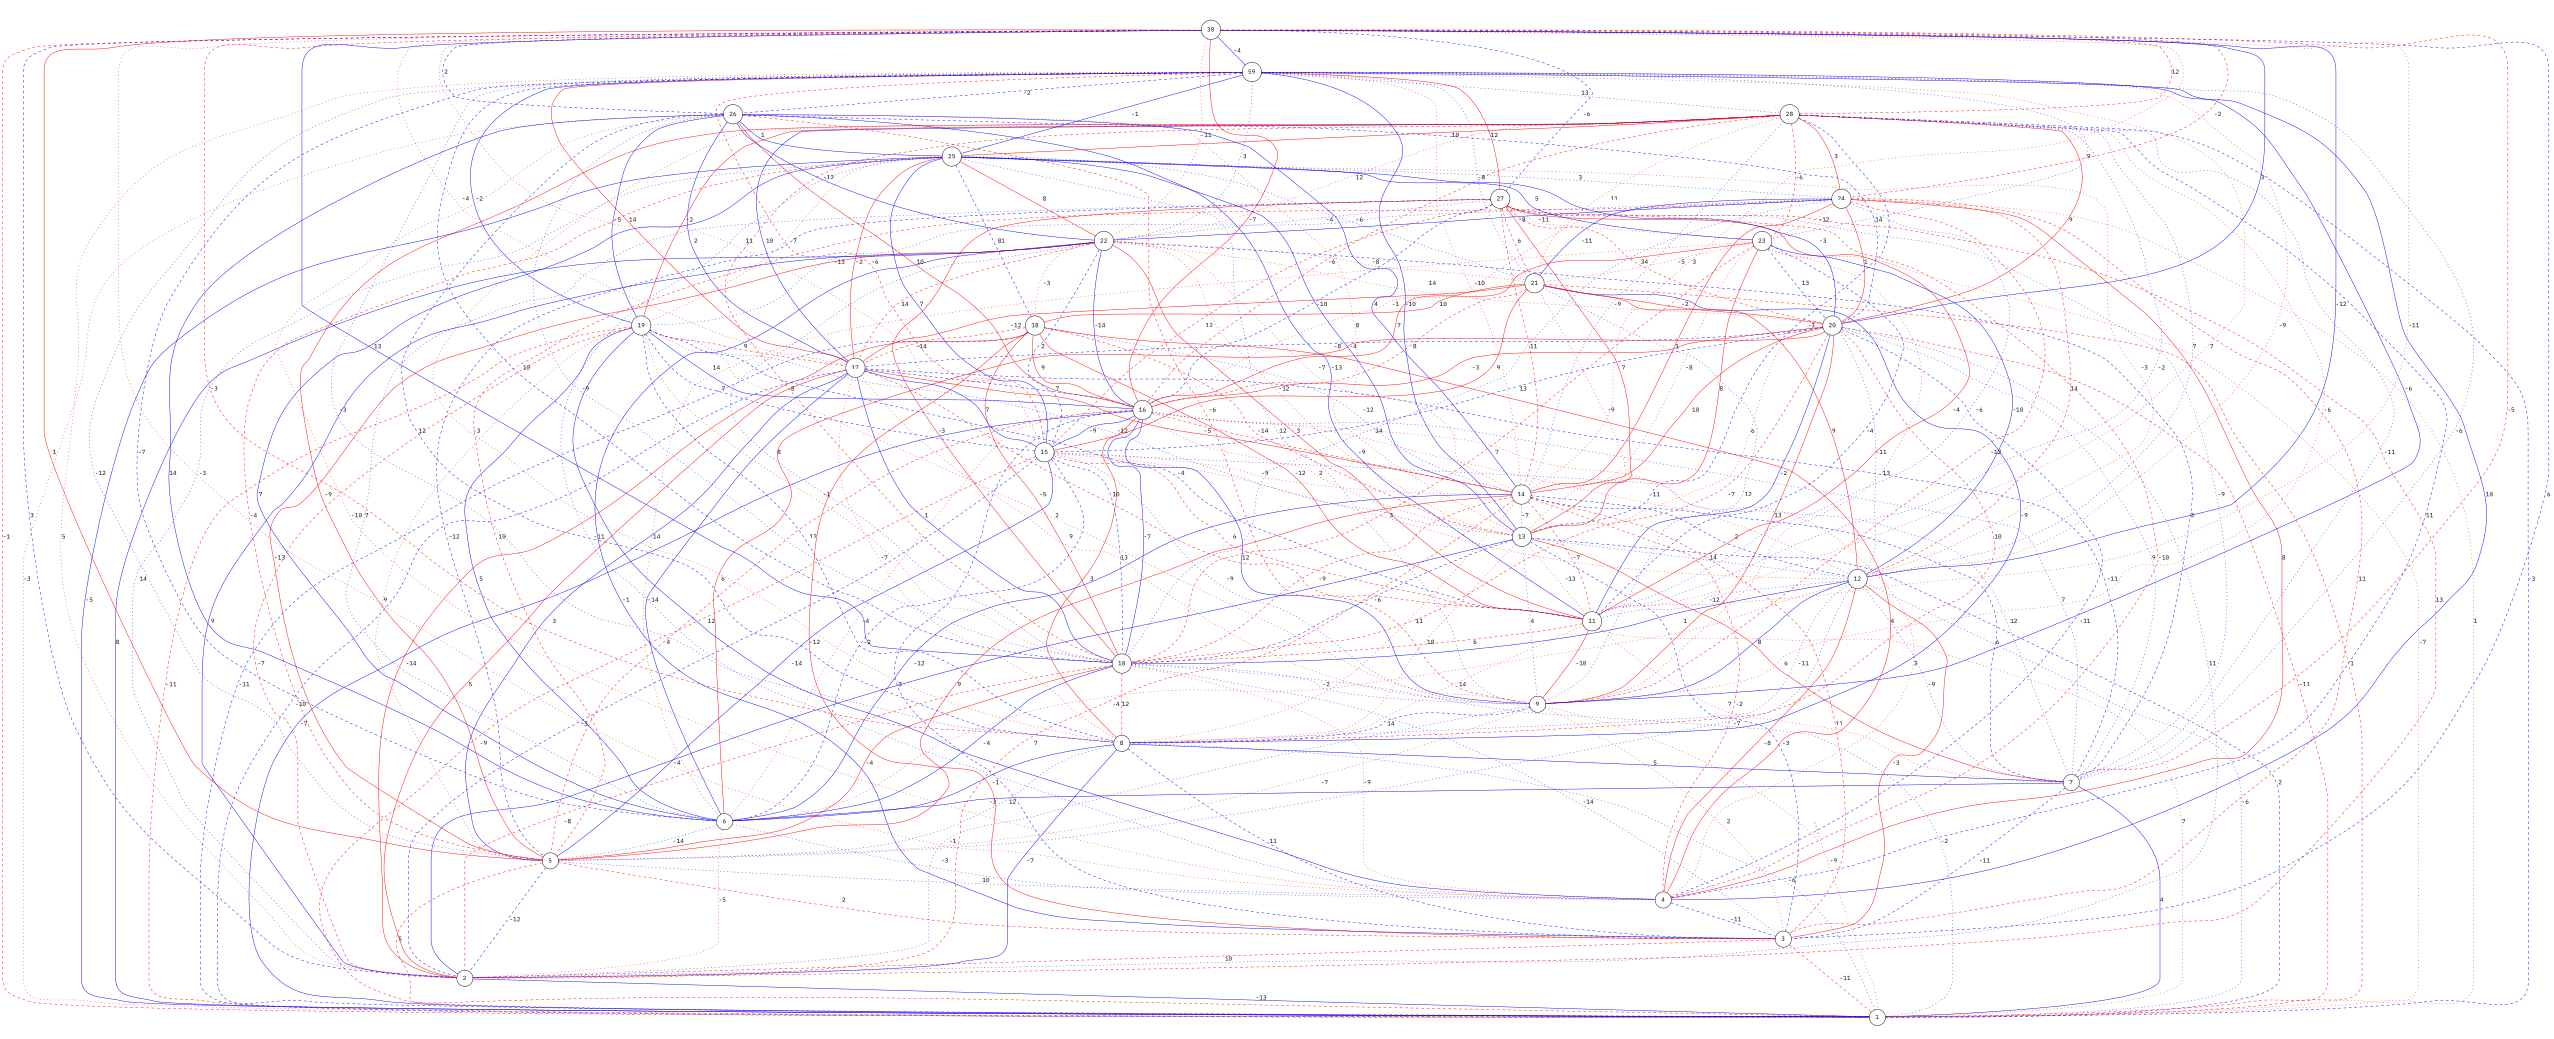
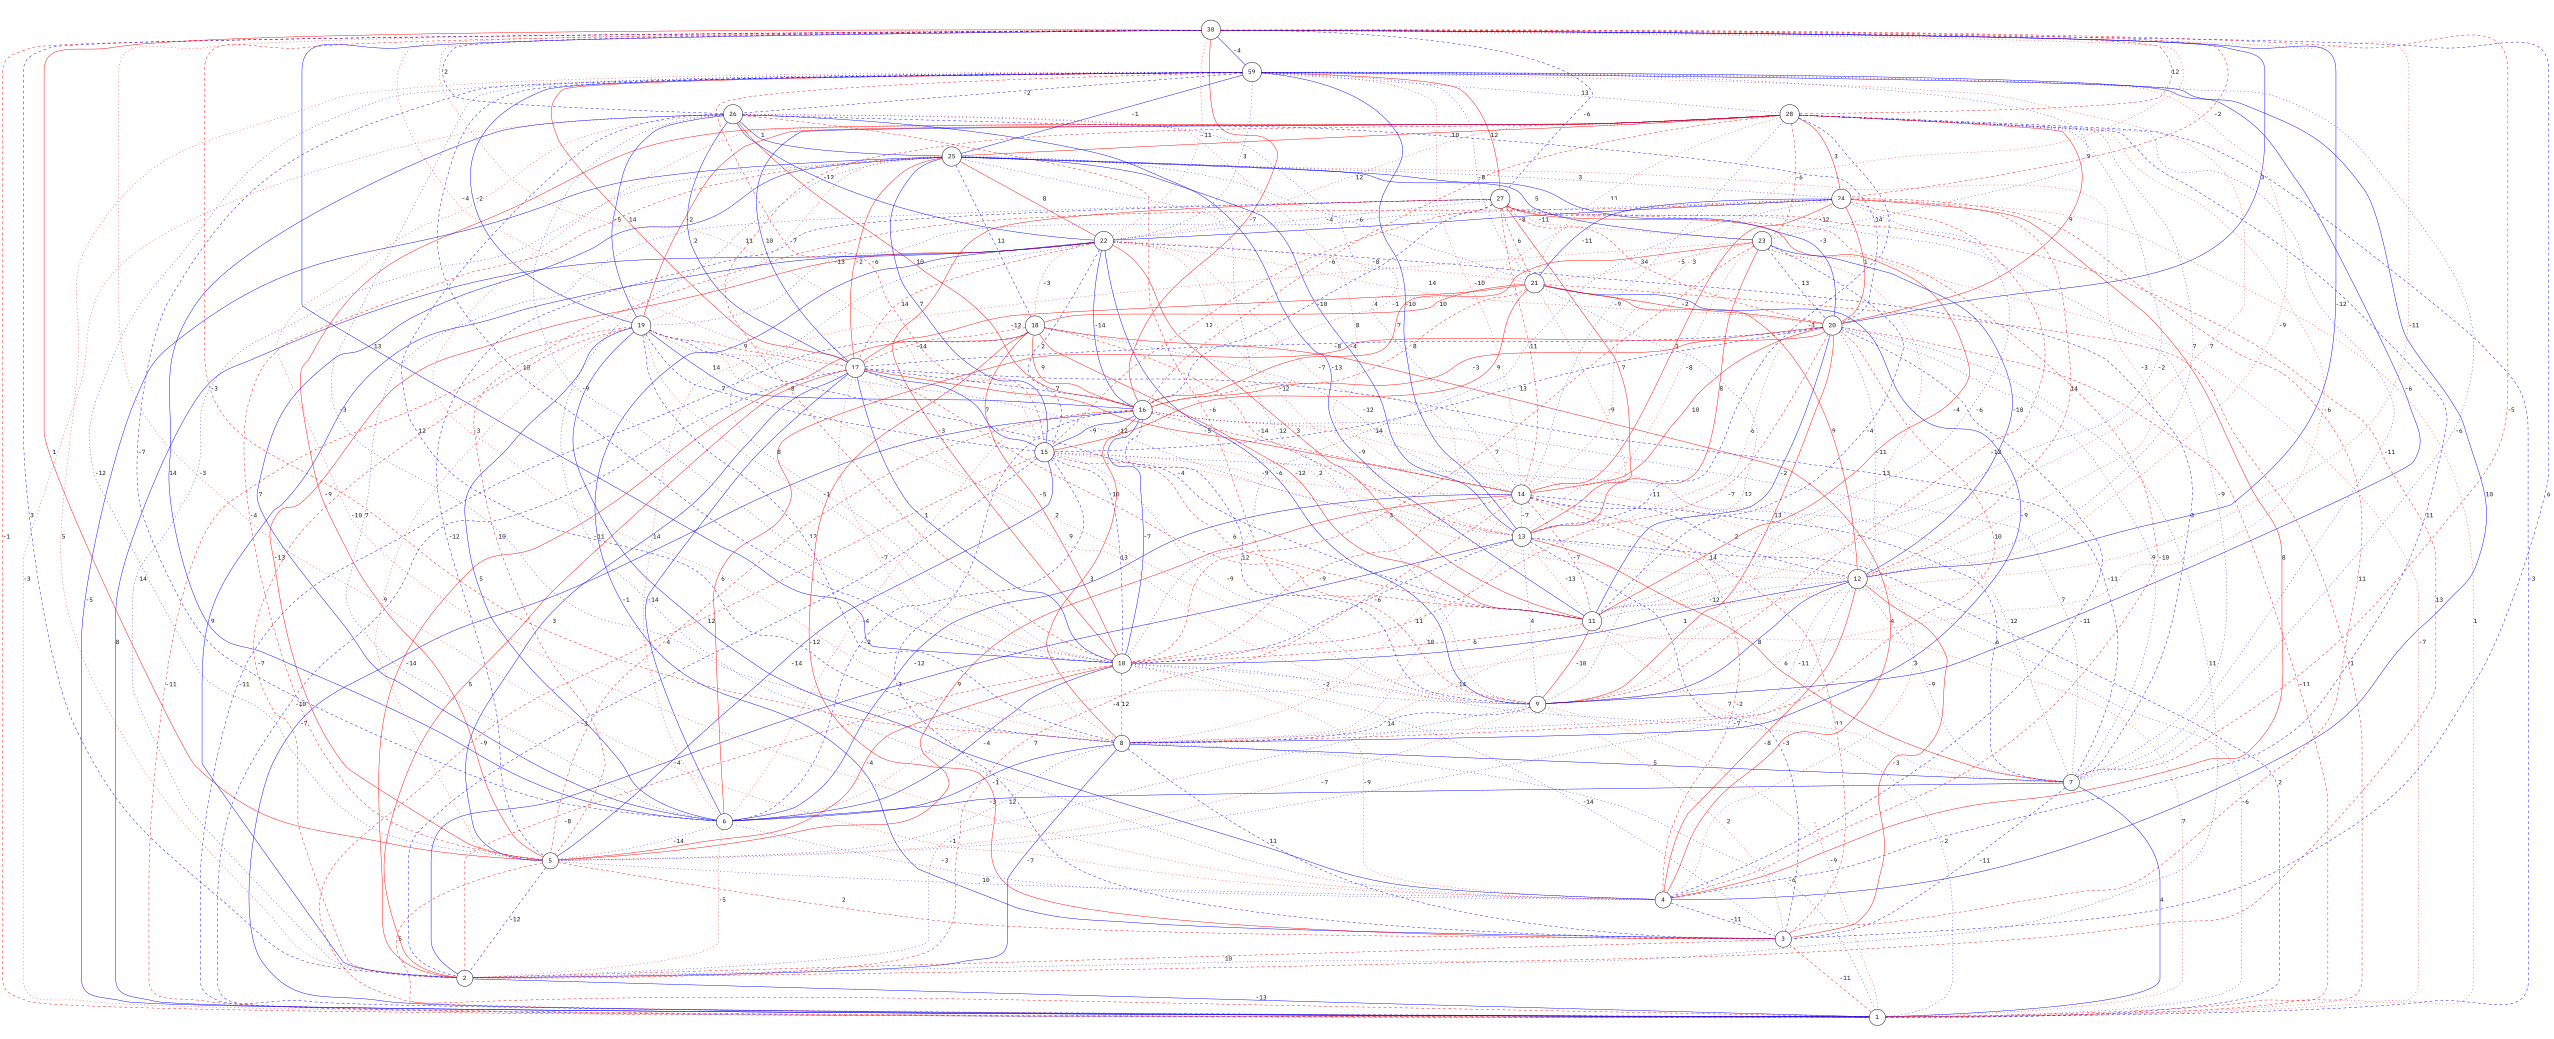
edge "26" -- "14": style solid -> dotted
edge "25" -- "18": label "81" -> "11"
edge "22" -- "9": added, label "-6"
edge "16" -- "9": style solid -> dashed
